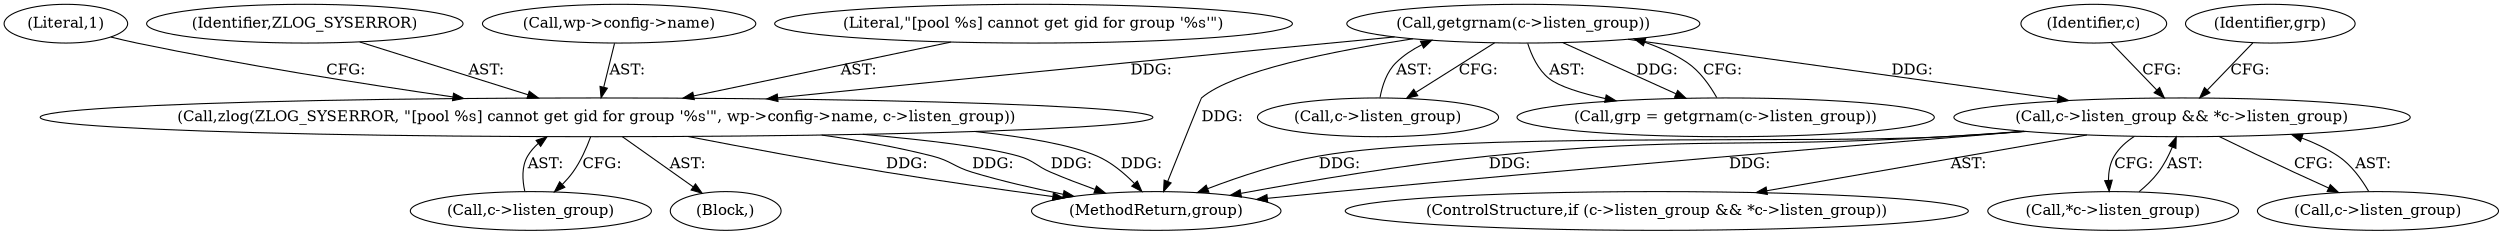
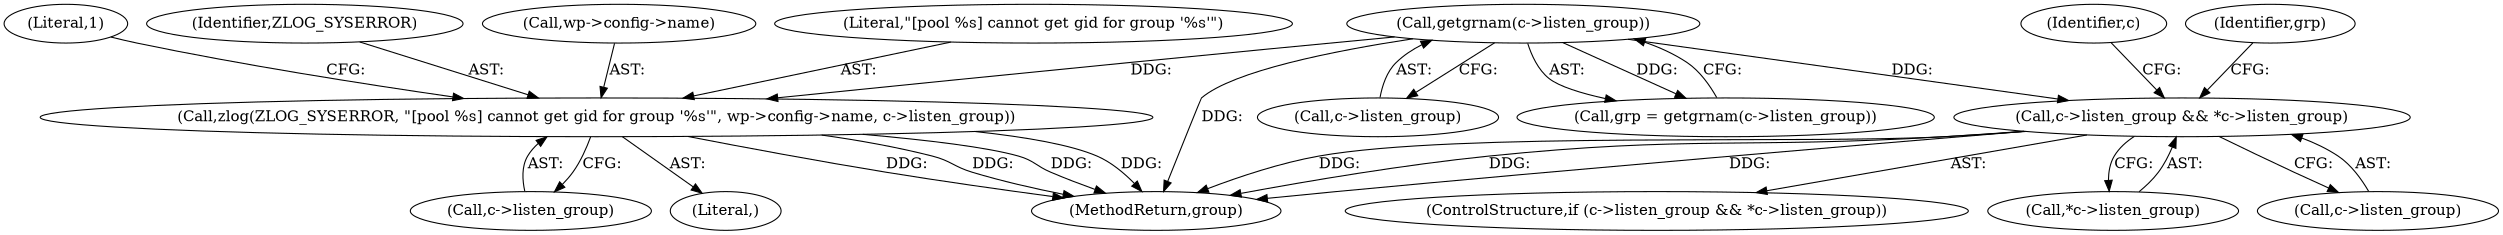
node "(Block,)": label "(Block,)" -> "(Literal,)"
